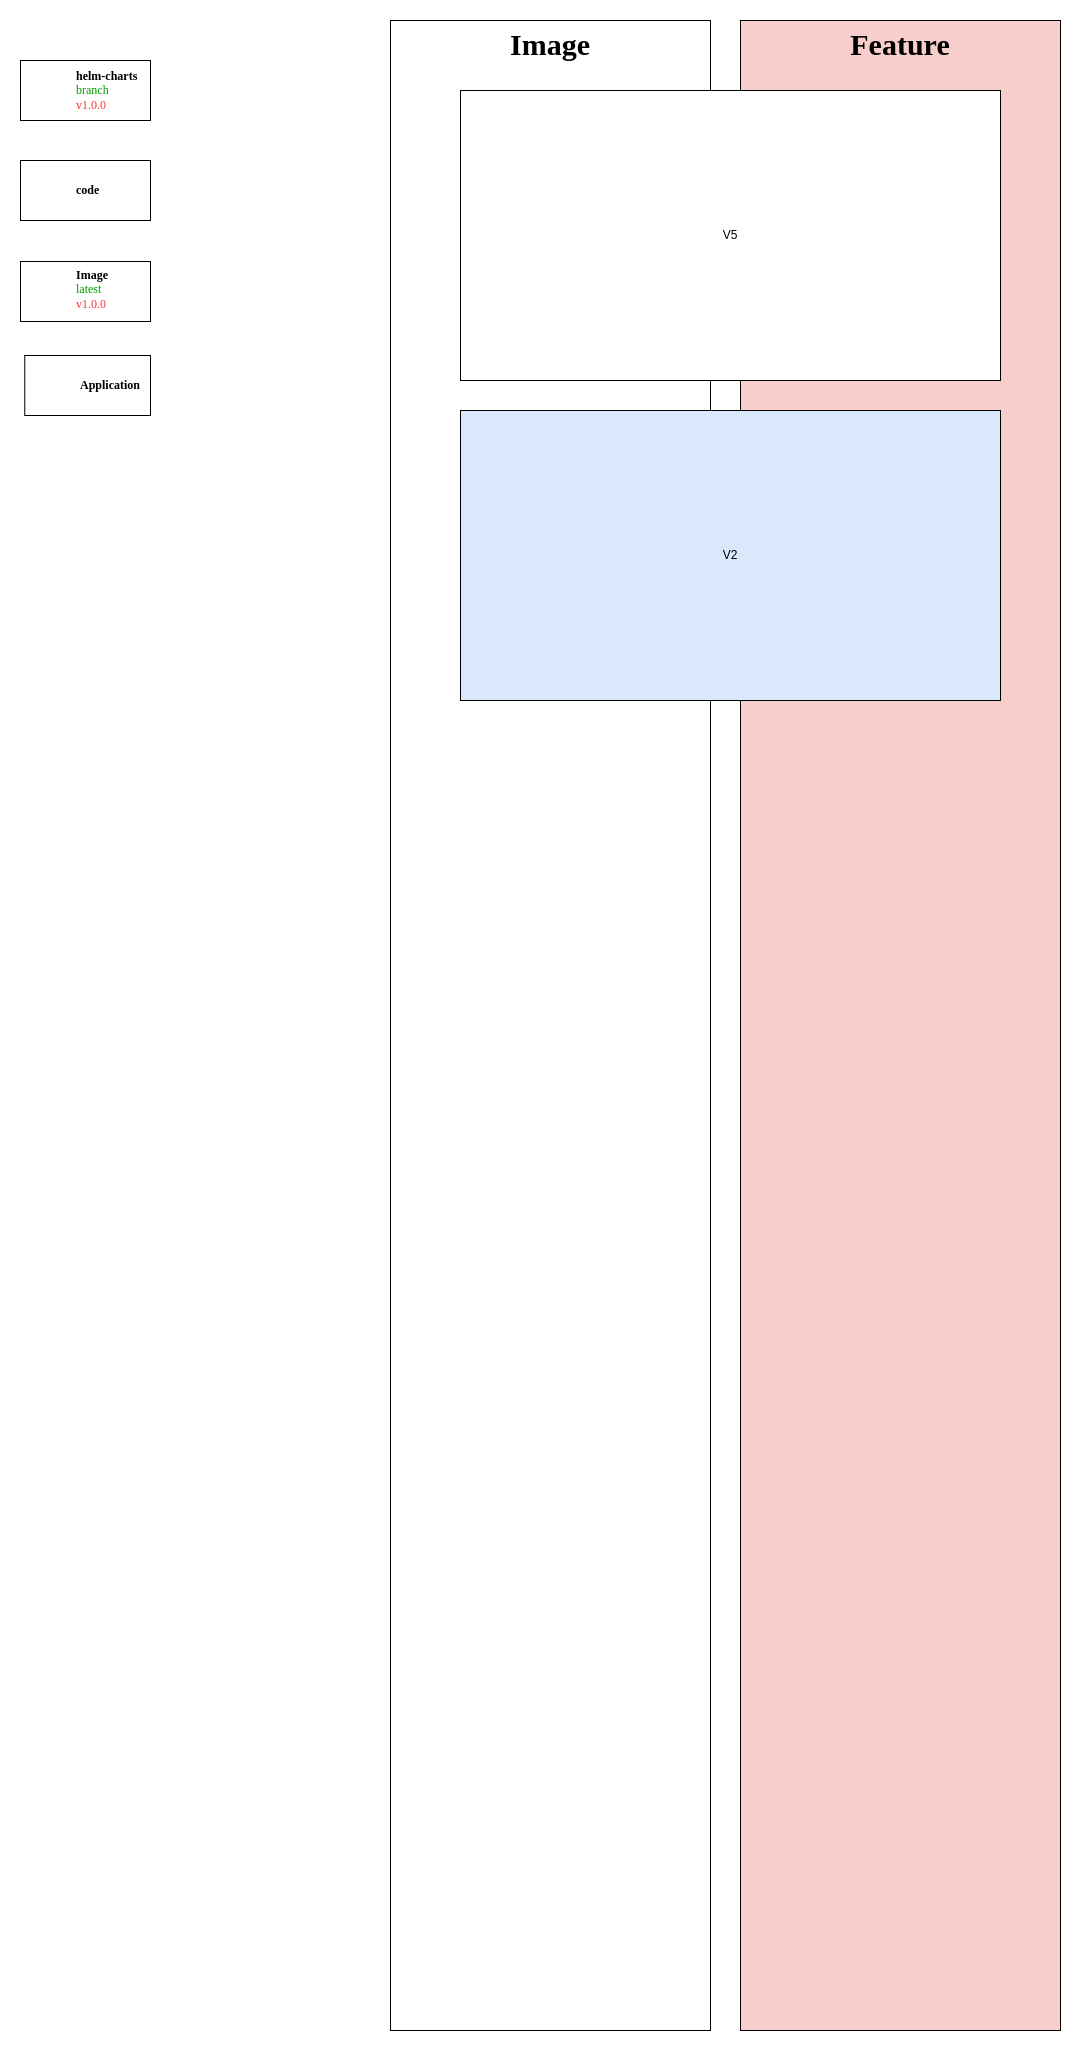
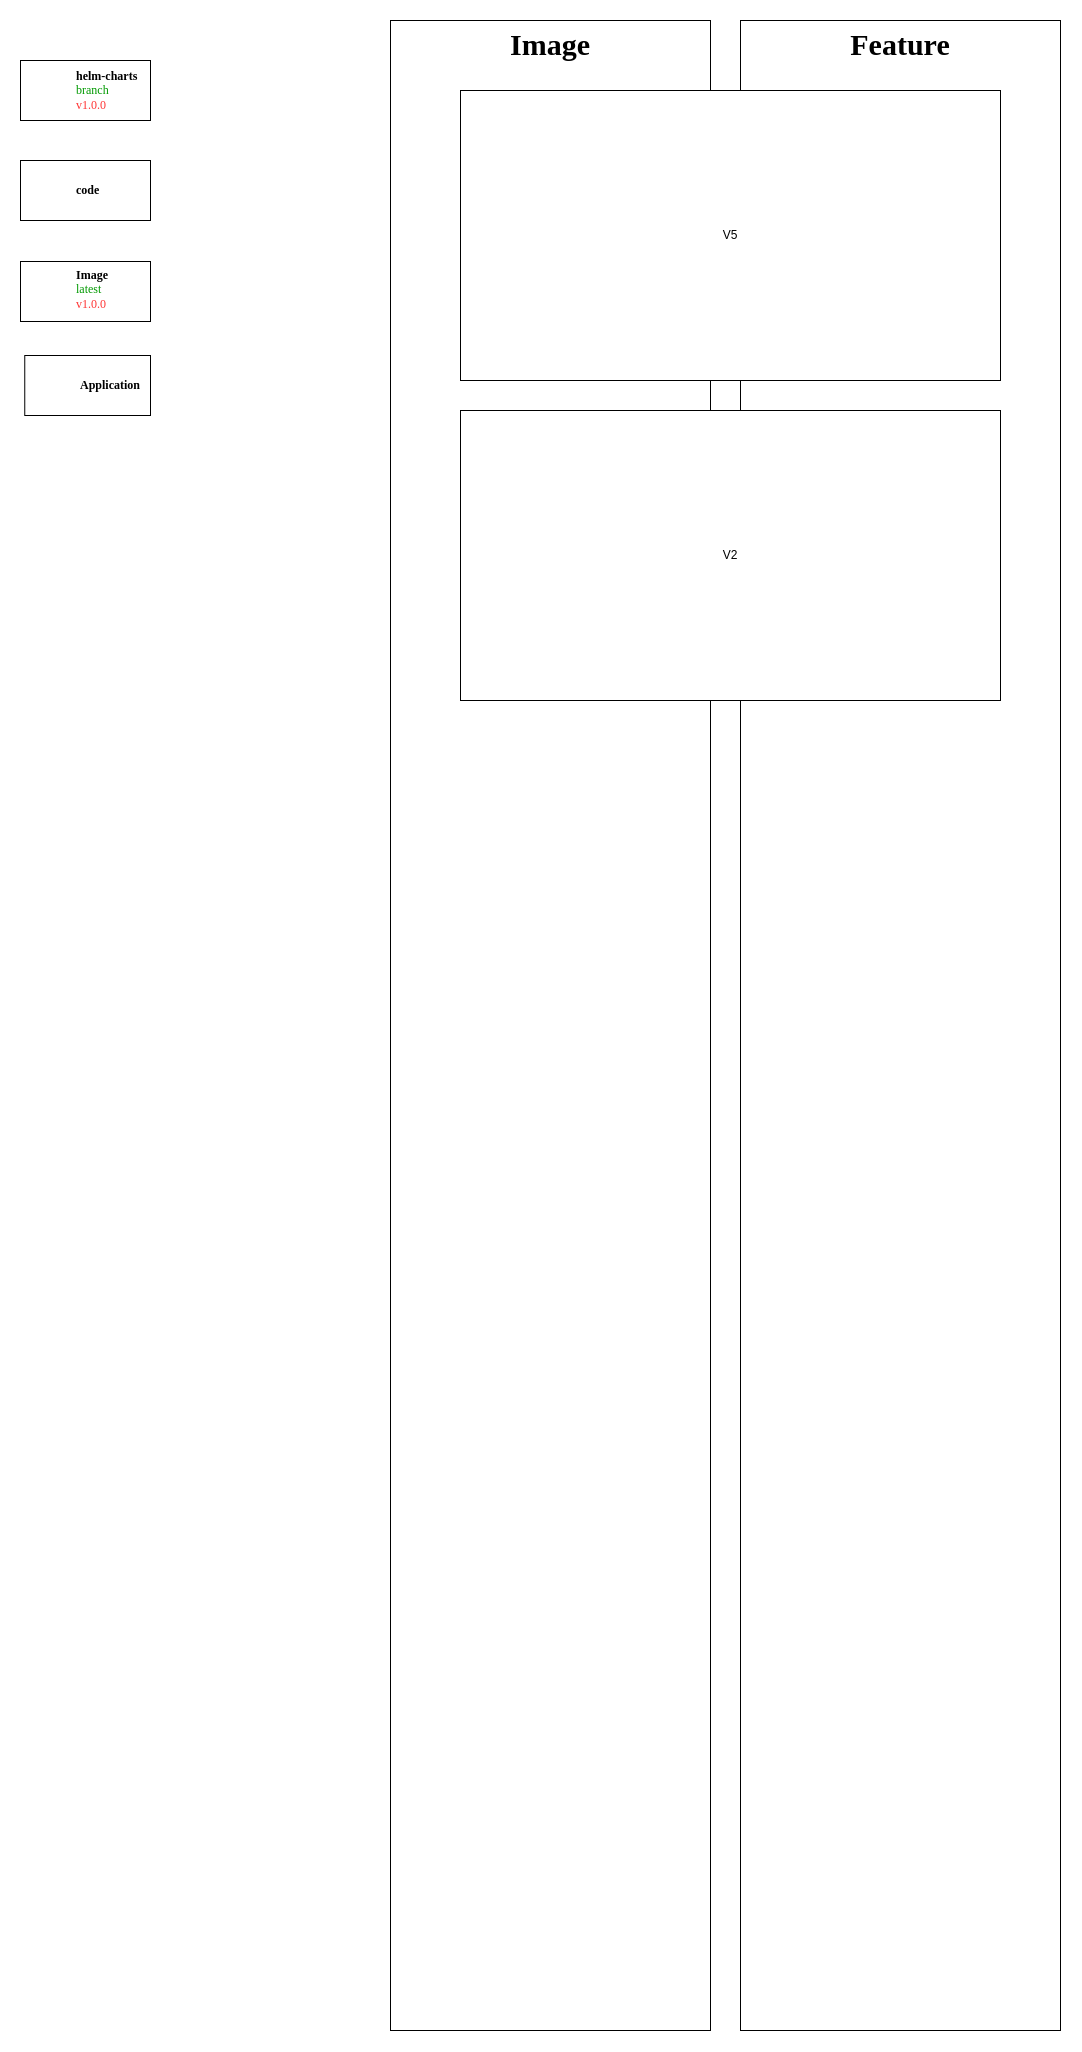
node "V2": fillcolor #dae8fc -> #ffffff
node "Feature": fillcolor #f8cecc -> #ffffff
